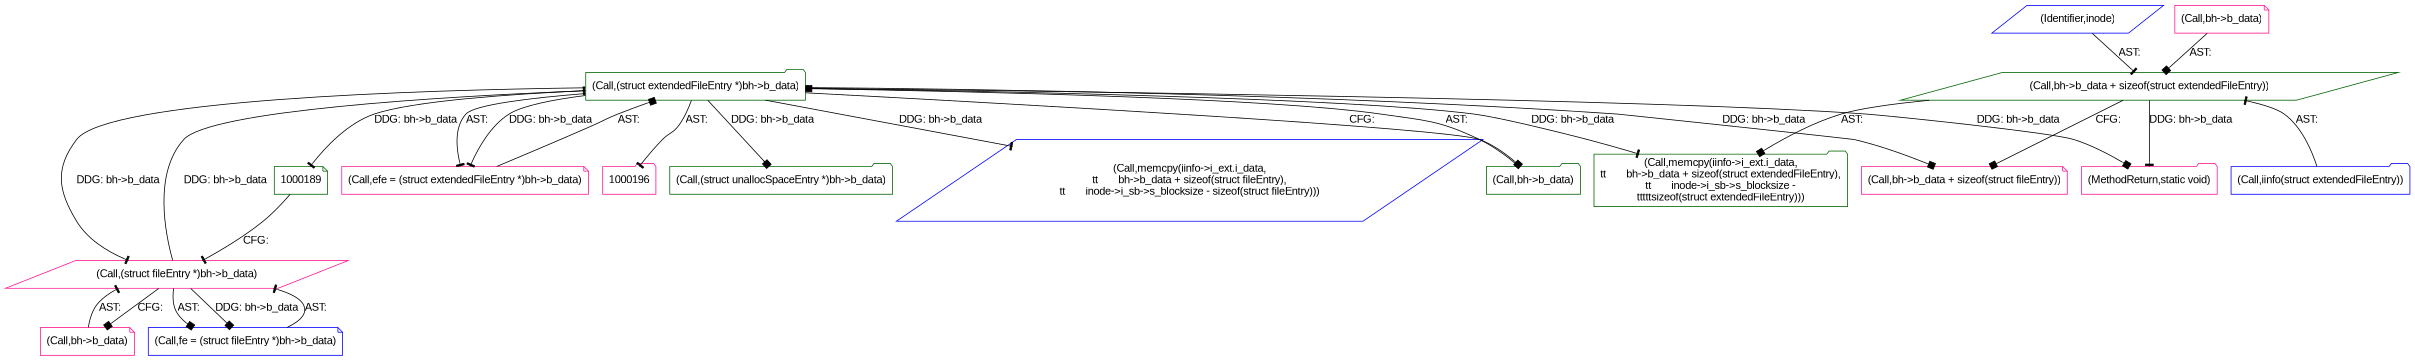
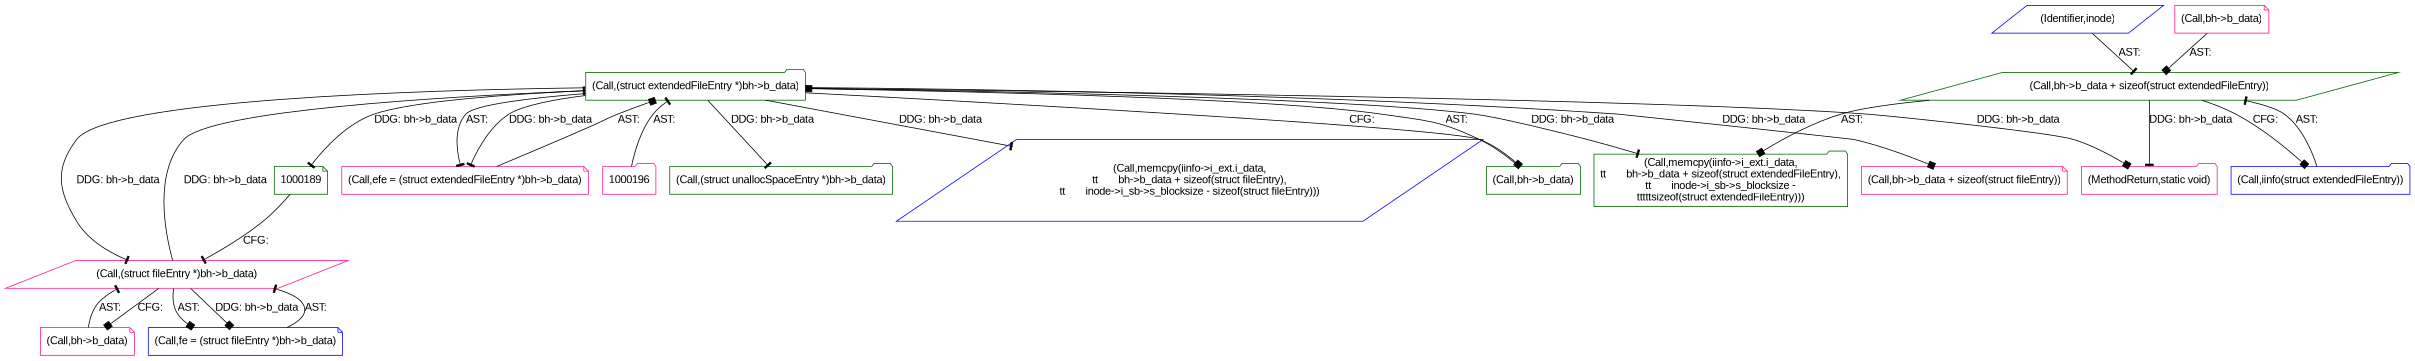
edge "(Call,(struct extendedFileEntry *)bh->b_data)" -> "(Call,(struct unallocSpaceEntry *)bh->b_data)": arrowhead box -> tee
edge "(Call,bh->b_data + sizeof(struct extendedFileEntry))" -> "(Call,bh->b_data + sizeof(struct fileEntry))": now "(Call,bh->b_data + sizeof(struct extendedFileEntry))" -> "(Call,iinfo(struct extendedFileEntry))"
edge "(Call,(struct extendedFileEntry *)bh->b_data)" -> "1000196": reversed
